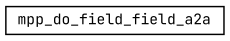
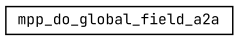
node "mpp_do_field_field_a2a": label "mpp_do_field_field_a2a" -> "mpp_do_global_field_a2a"
